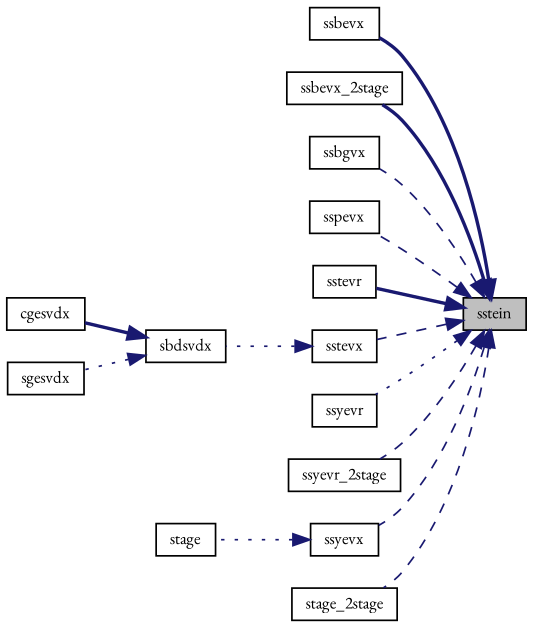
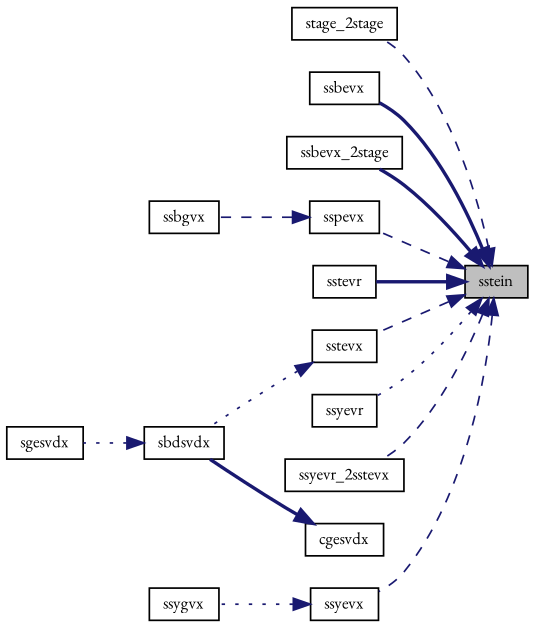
edge "ssbgvx" -> "sstein": now "ssbgvx" -> "sspevx"
edge "cgesvdx" -> "sbdsvdx": reversed
node "ssyevr_2stage": label "ssyevr_2stage" -> "ssyevr_2sstevx"
node "stage": label "stage" -> "ssygvx"
